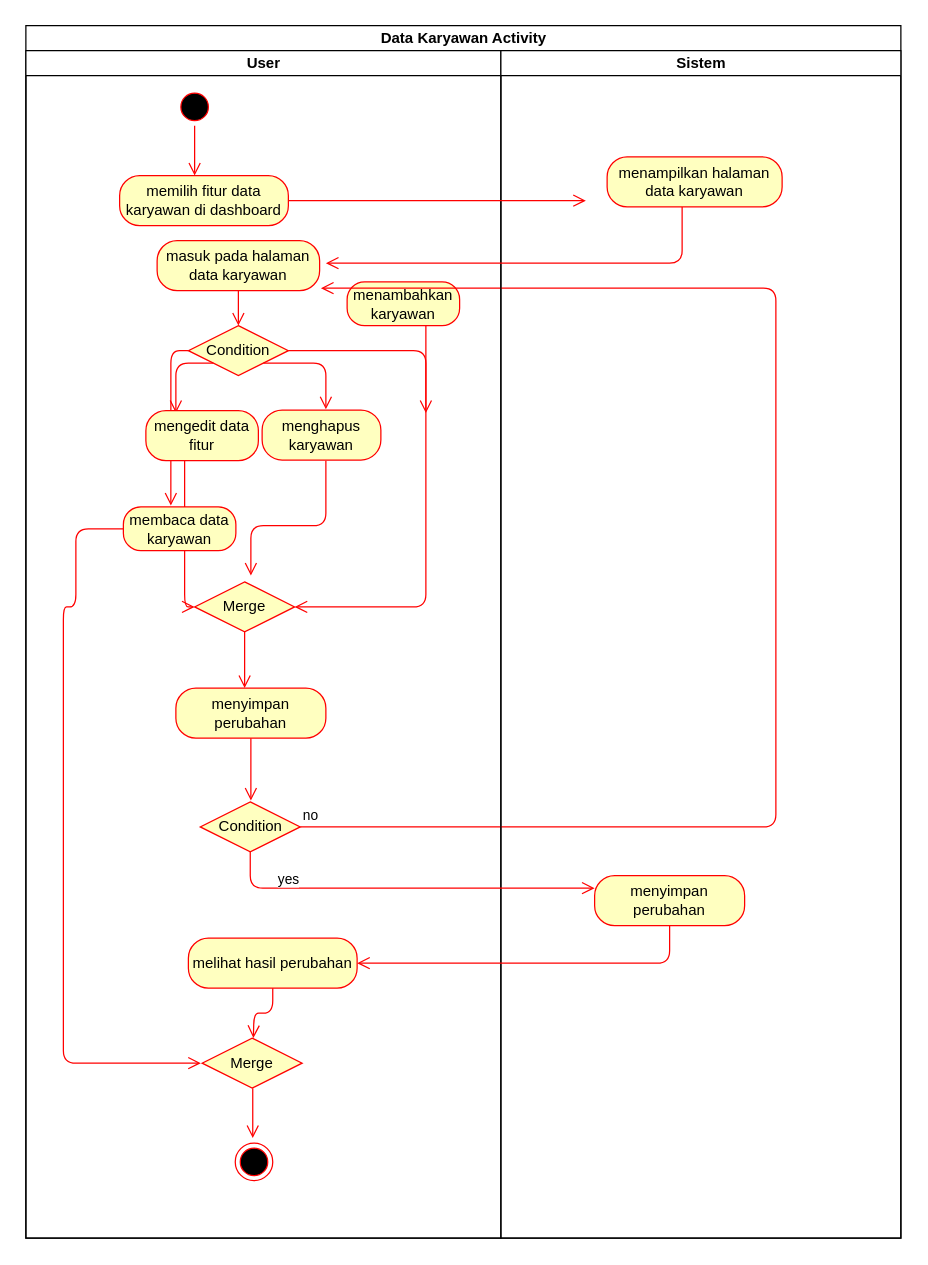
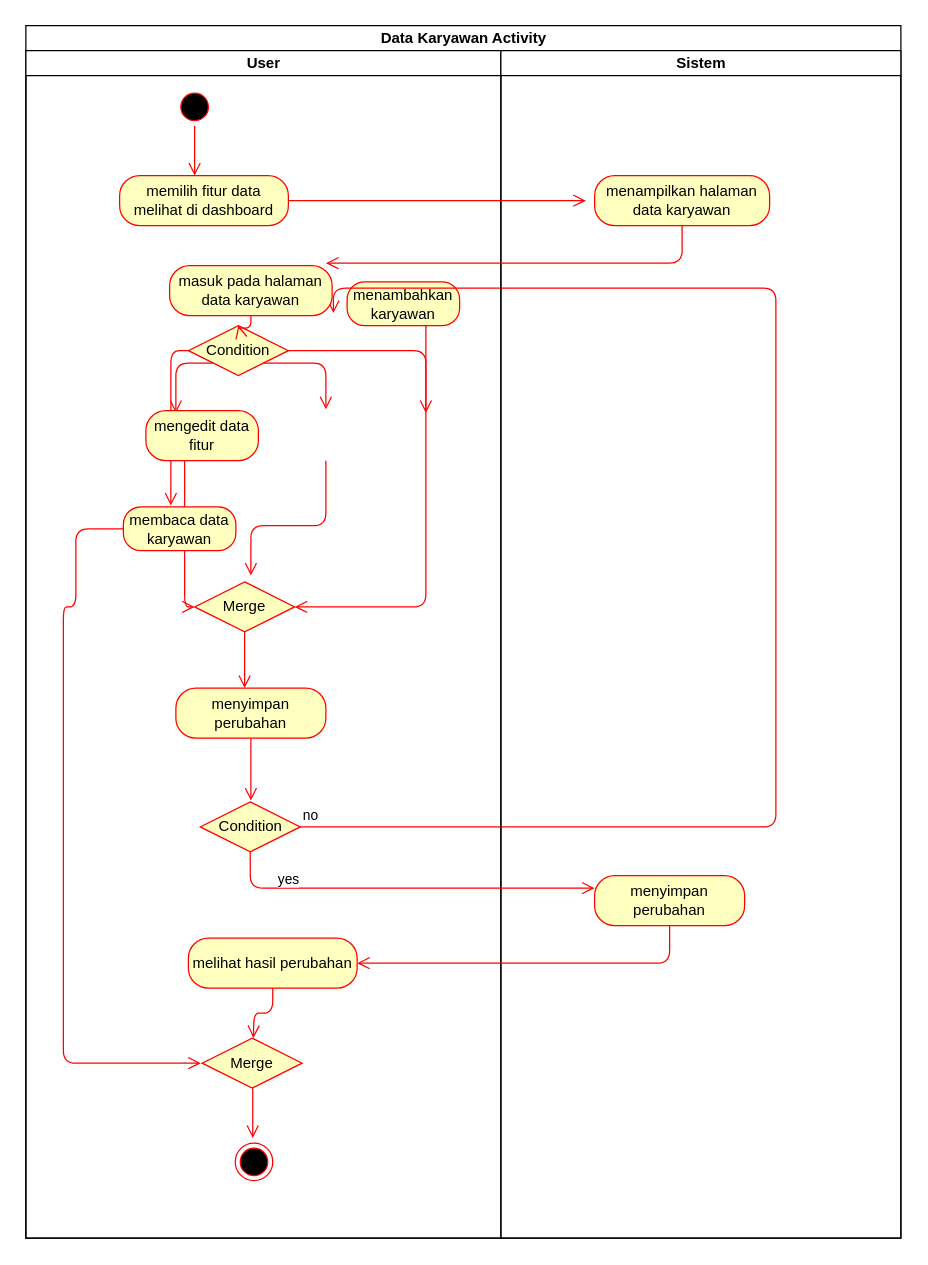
node "menampilkan halaman data karyawan": moved (694, 182) -> (682, 201)
node "memilih fitur data karyawan di dashboard": label "memilih fitur data karyawan di dashboard" -> "memilih fitur data melihat di dashboard"
node "masuk pada halaman data karyawan": moved (238, 266) -> (251, 291)
node "menghapus karyawan": removed
